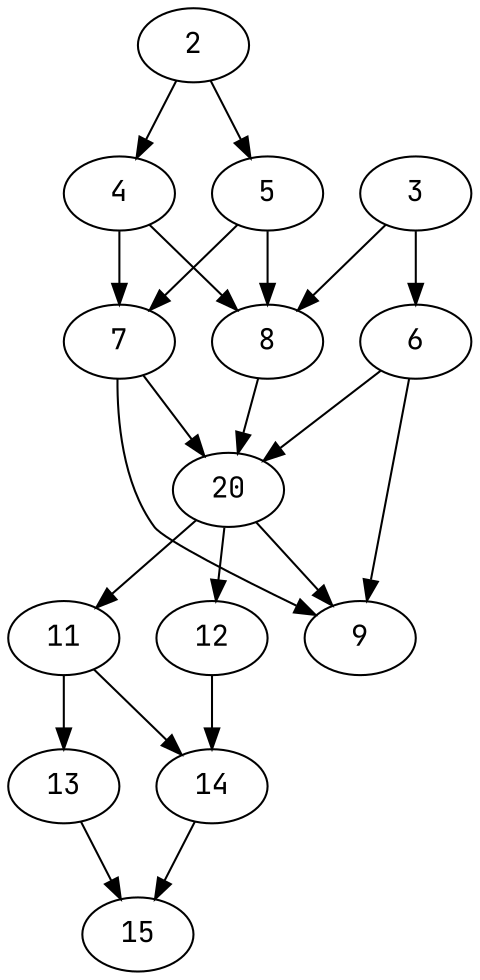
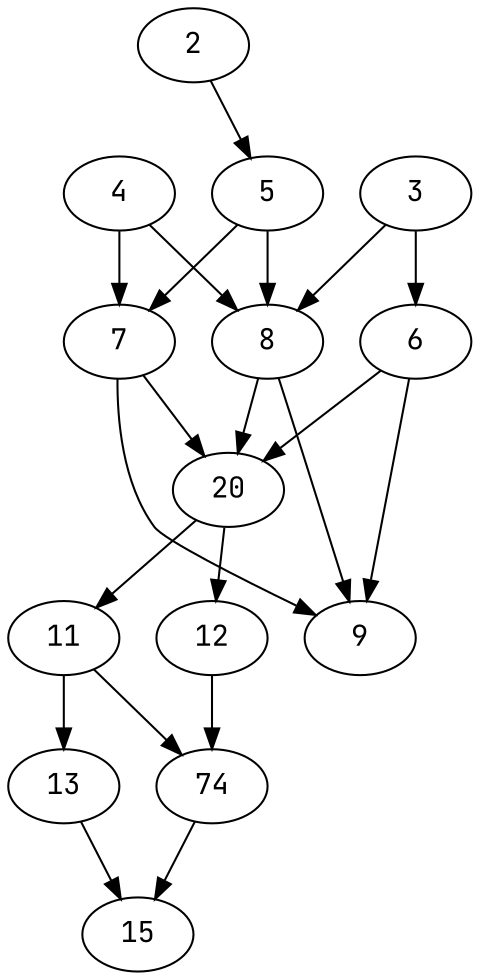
edge "2" -> "4": removed
edge "20" -> "9": now "8" -> "9"
node "14": label "14" -> "74"
